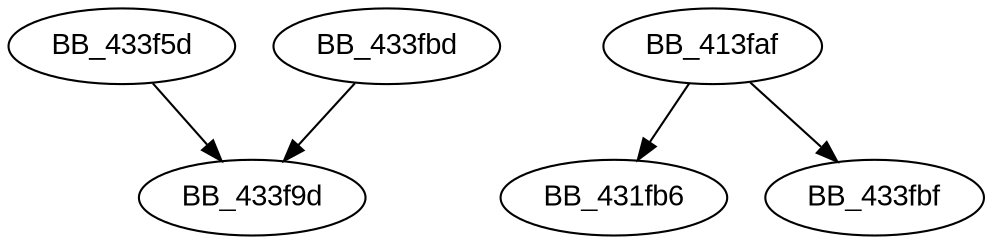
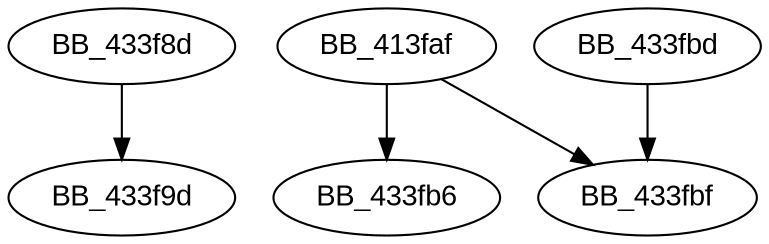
node "BB_433f5d": label "BB_433f5d" -> "BB_433f8d"
edge "BB_433fbd" -> "BB_433f9d": now "BB_433fbd" -> "BB_433fbf"
node "BB_431fb6": label "BB_431fb6" -> "BB_433fb6"
